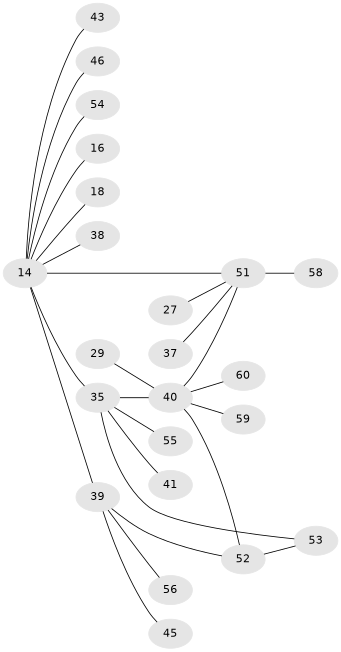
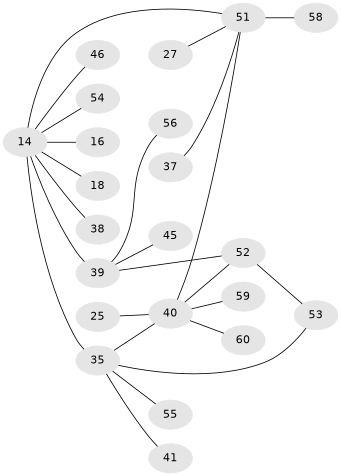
node "43": removed
node "29": label "29" -> "25"
